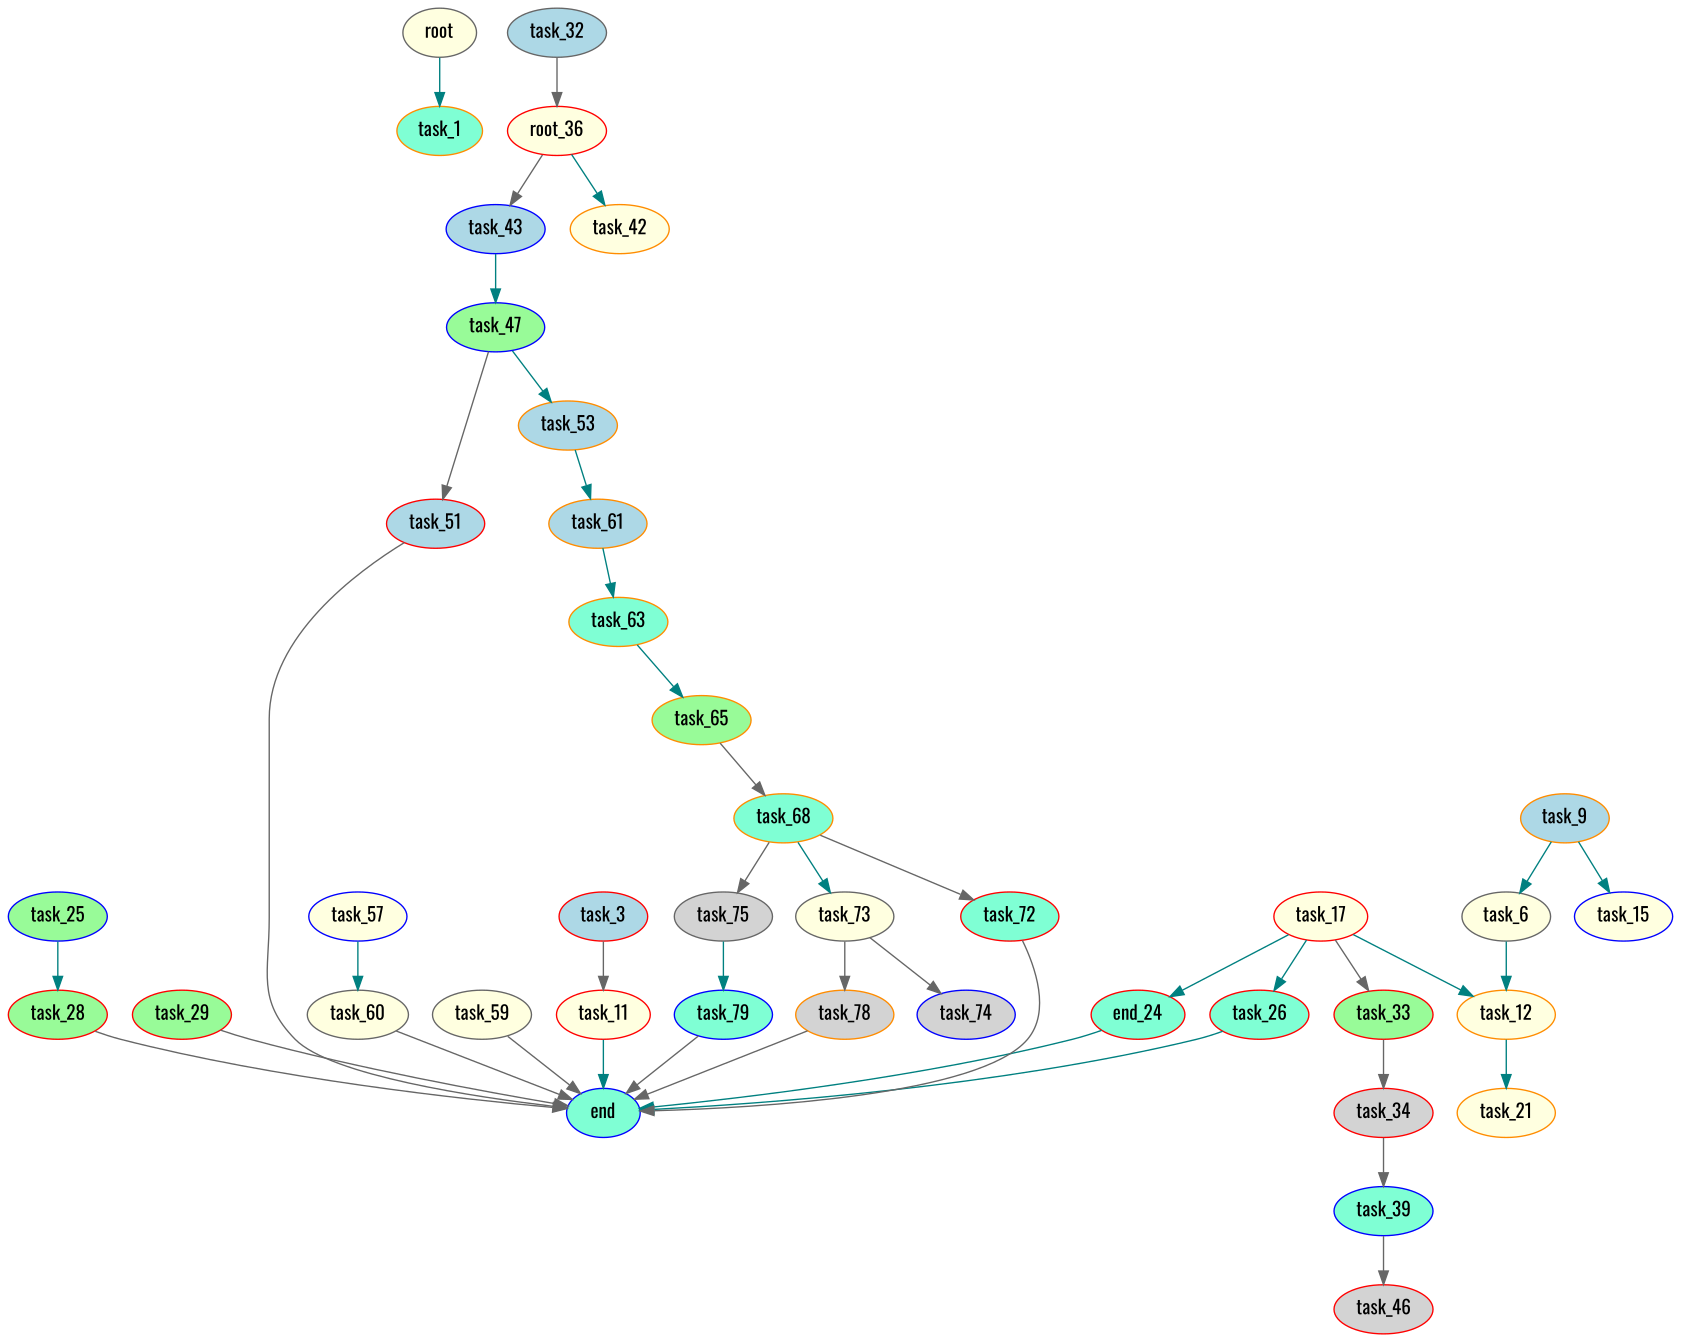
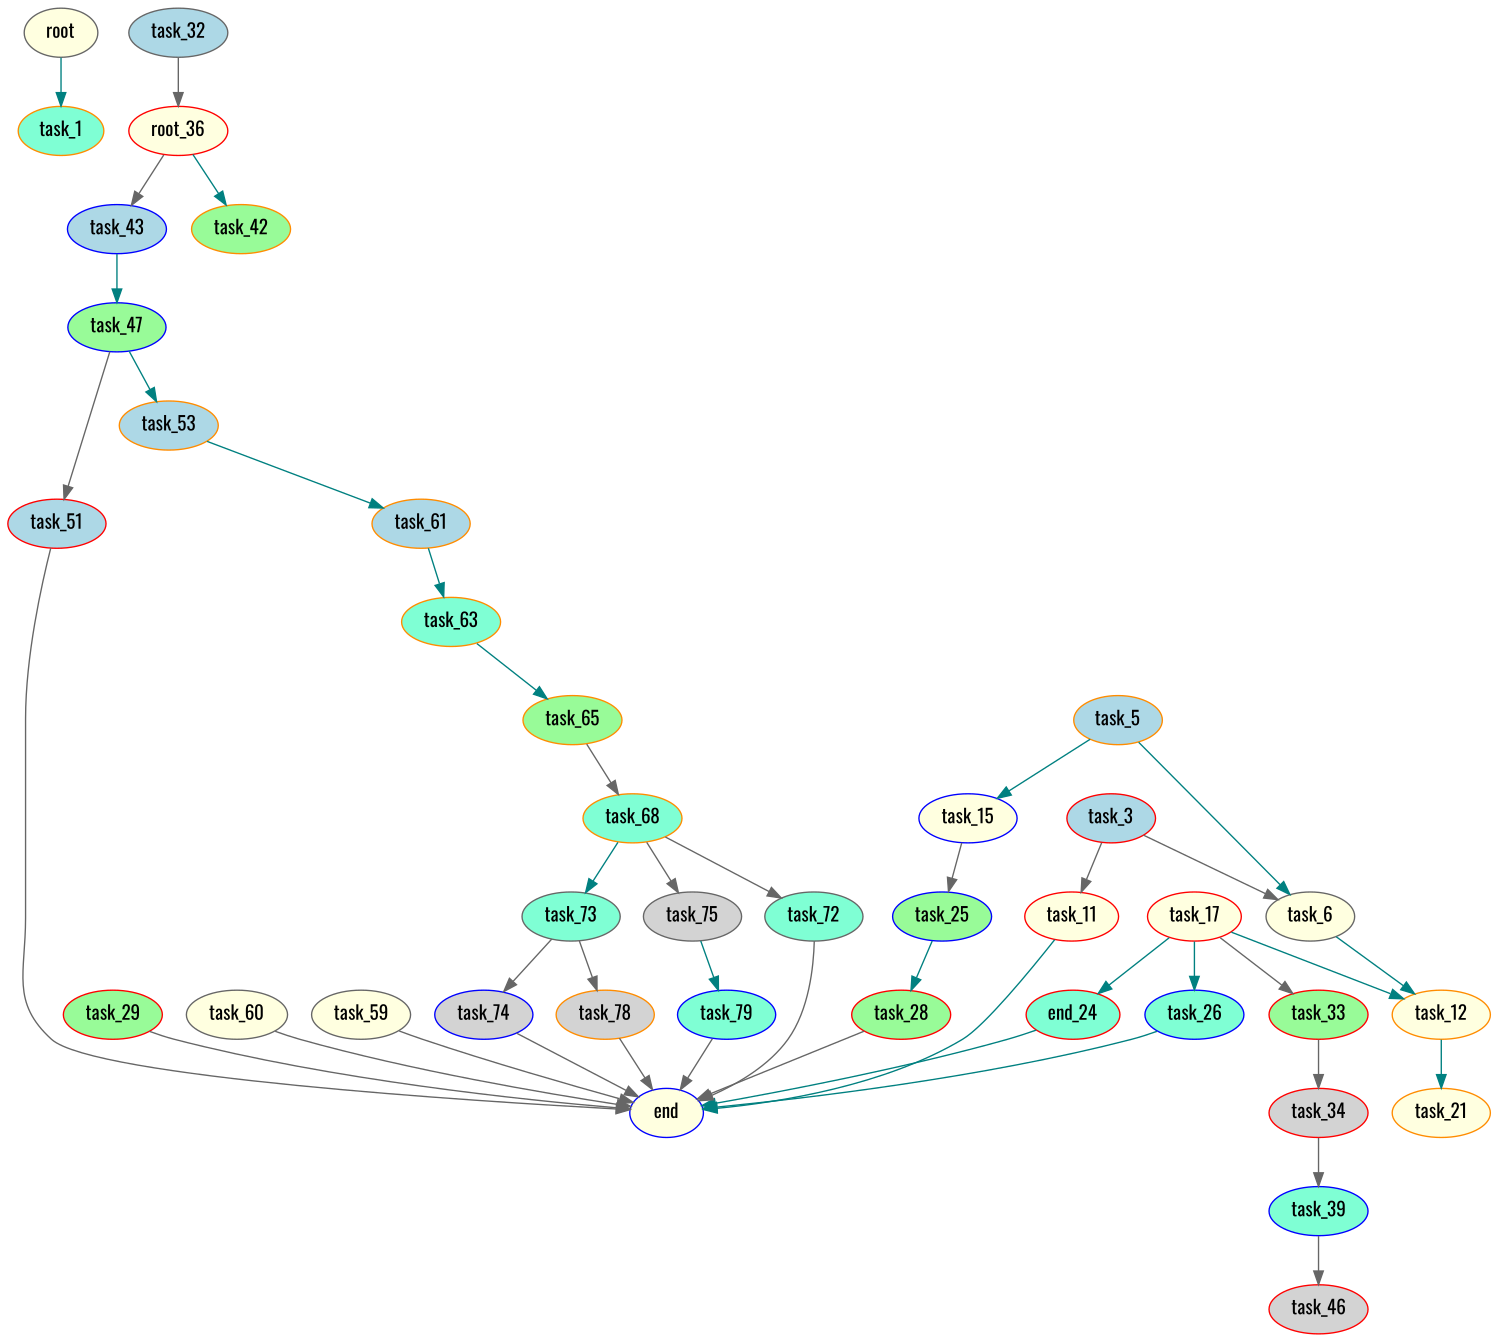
node "task_42": fillcolor lightyellow -> palegreen
node "task_9": label "task_9" -> "task_5"
edge "task_15" -> "task_25": added
edge "task_3" -> "task_6": added
node "task_57": removed
node "task_73": fillcolor lightyellow -> aquamarine
node "task_72": color red -> gray40
node "task_26": color red -> blue
edge "task_74" -> "end": added
node "end": fillcolor aquamarine -> lightyellow
